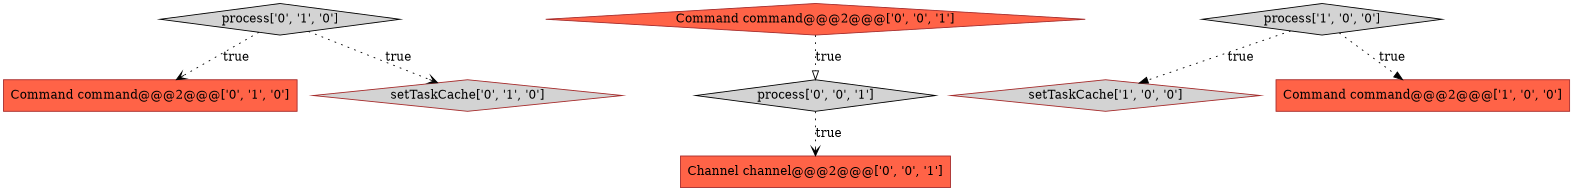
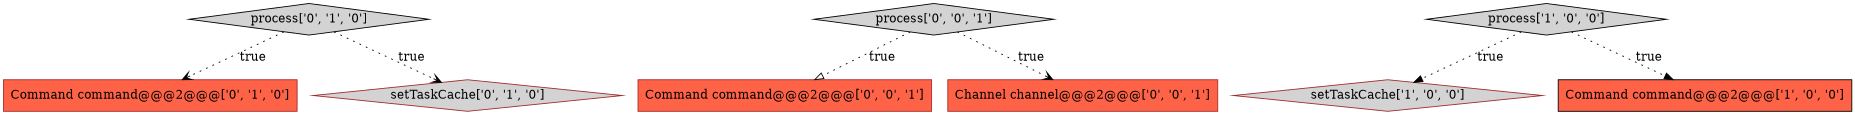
node "Command command@@@2@@@['0', '0', '1']": shape diamond -> box
edge "Command command@@@2@@@['0', '0', '1']" -> "process['0', '0', '1']": reversed
node "Command command@@@2@@@['1', '0', '0']": color brown -> black
